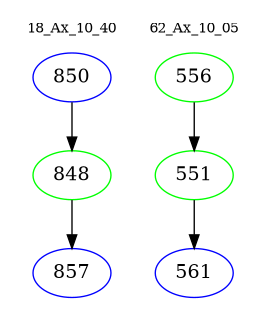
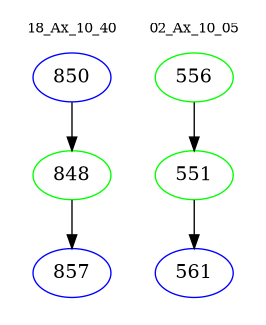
cluster "62_Ax_10_05": label "62_Ax_10_05" -> "02_Ax_10_05"
